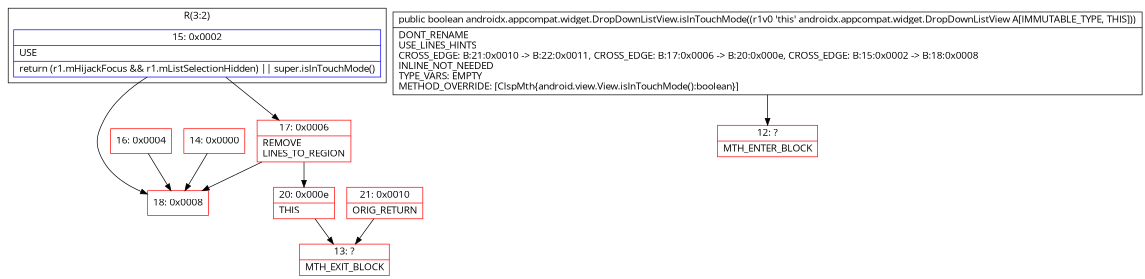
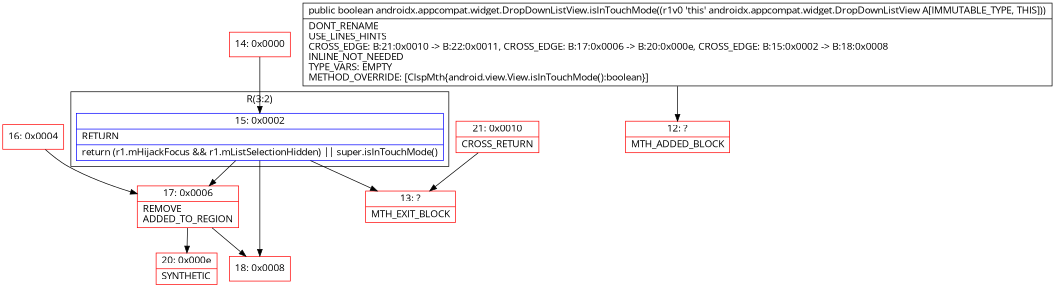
node "15: 0x0002": text "USE" -> "RETURN"
node "12: ?": text "MTH_ENTER_BLOCK" -> "MTH_ADDED_BLOCK"
node "17: 0x0006": text "LINES_TO_REGION" -> "ADDED_TO_REGION"
edge "16: 0x0004" -> "18: 0x0008": now "16: 0x0004" -> "17: 0x0006"
edge "14: 0x0000" -> "18: 0x0008": now "14: 0x0000" -> "15: 0x0002"
node "20: 0x000e": text "THIS" -> "SYNTHETIC"
node "21: 0x0010": text "ORIG_RETURN" -> "CROSS_RETURN"
edge "20: 0x000e" -> "13: ?": now "15: 0x0002" -> "13: ?"
